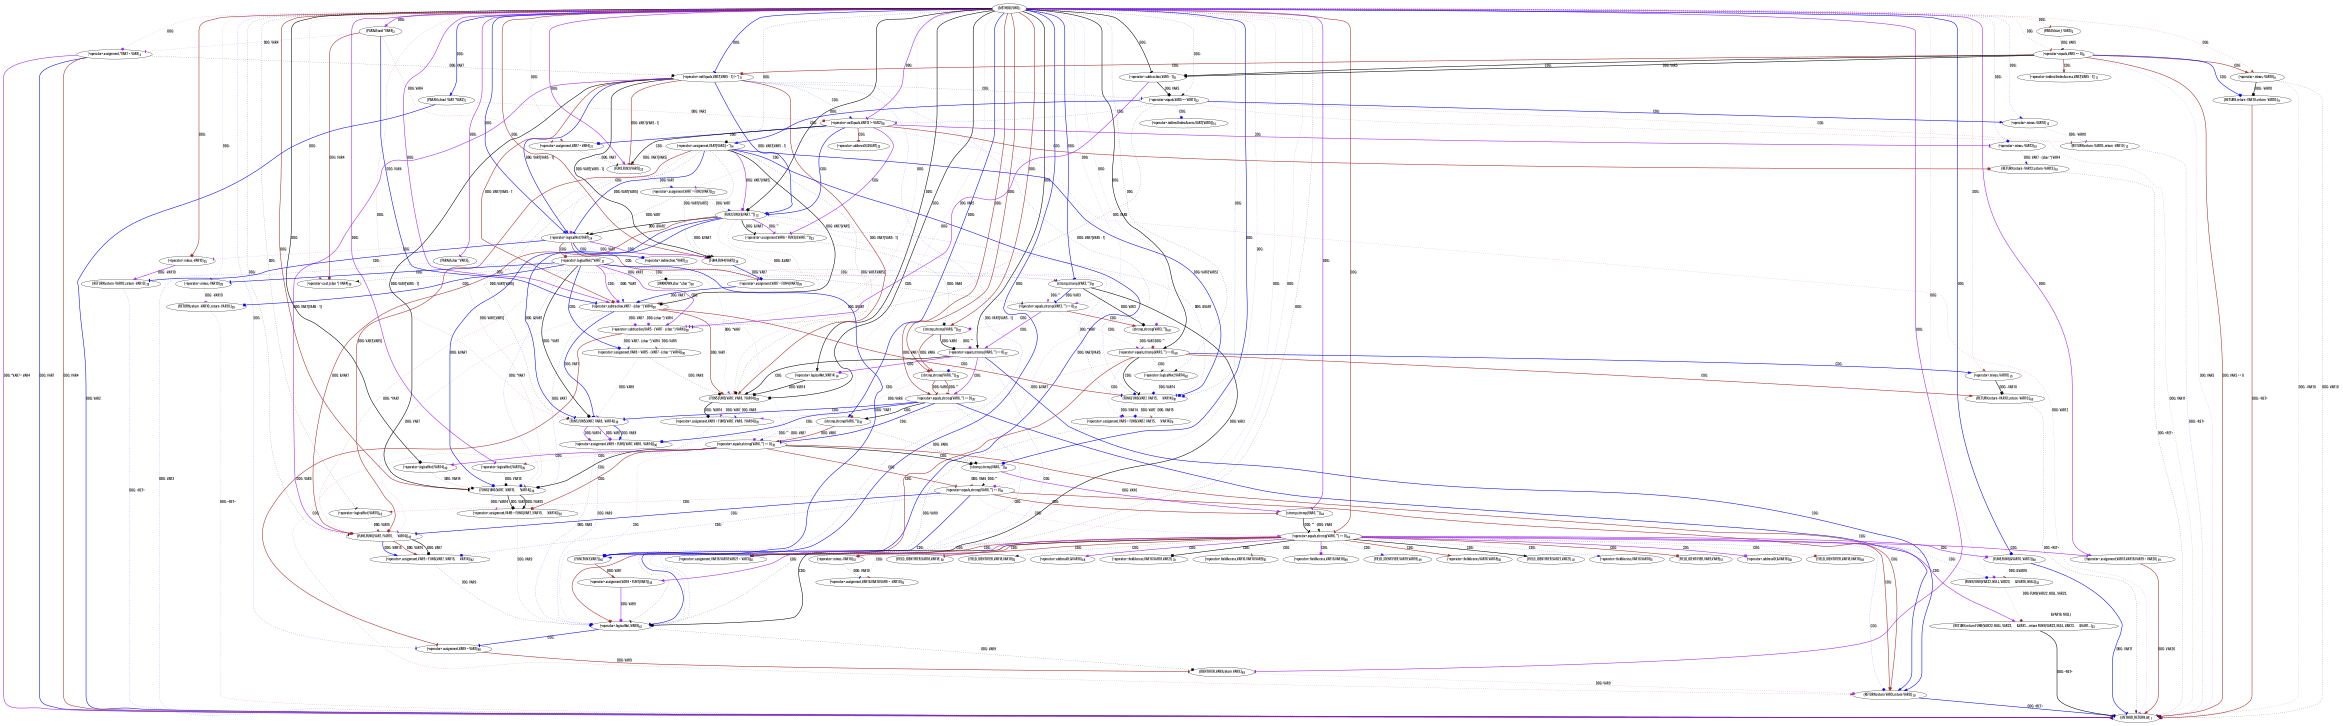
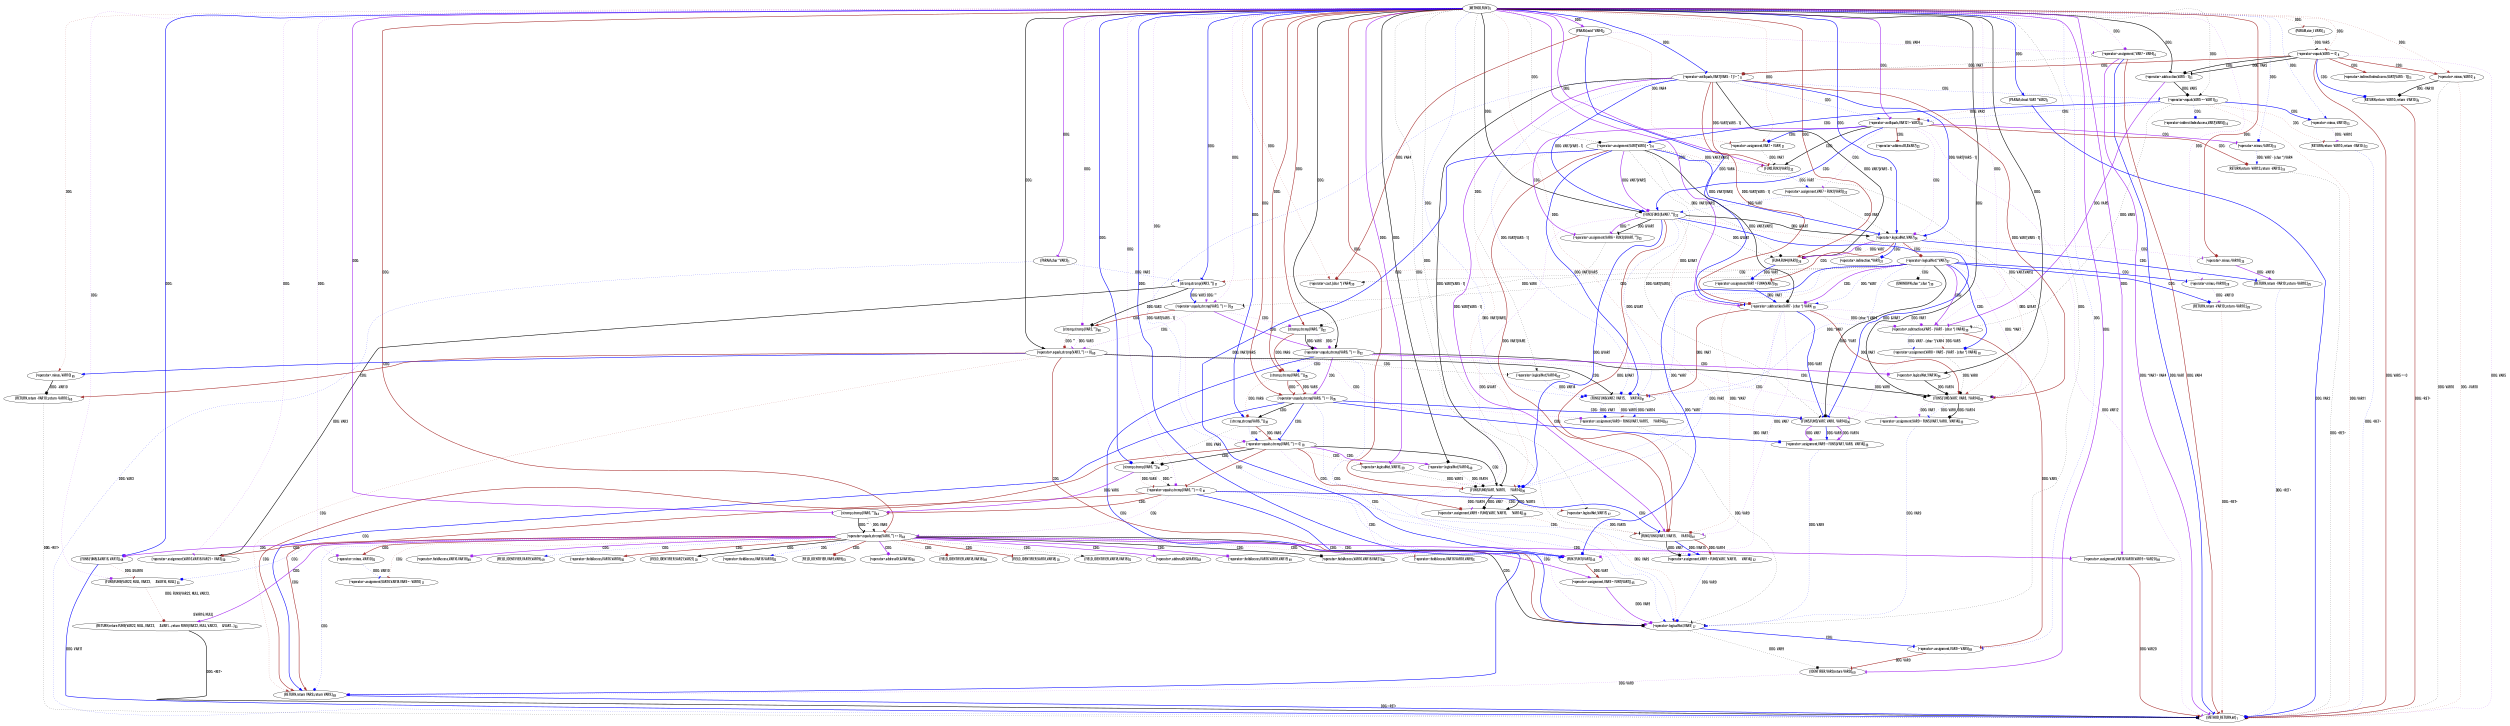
node "(<operator>.fieldAccess,VAR16.VAR18.VAR19)": added
